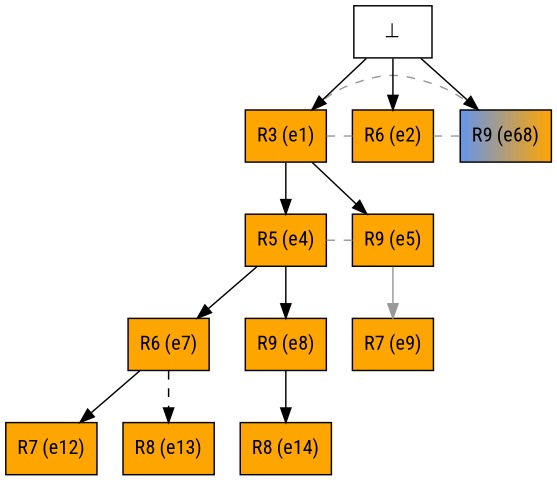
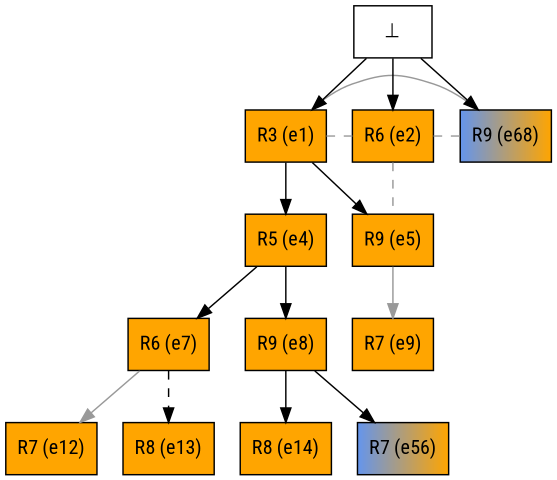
edge "R3 (e1)" -- "R9 (e68)": style dashed -> solid
edge "R5 (e4)" -- "R9 (e5)": now "R6 (e2)" -- "R9 (e5)"
edge "R6 (e7)" -> "R7 (e12)": color black -> gray60
node "R7 (e56)": added
